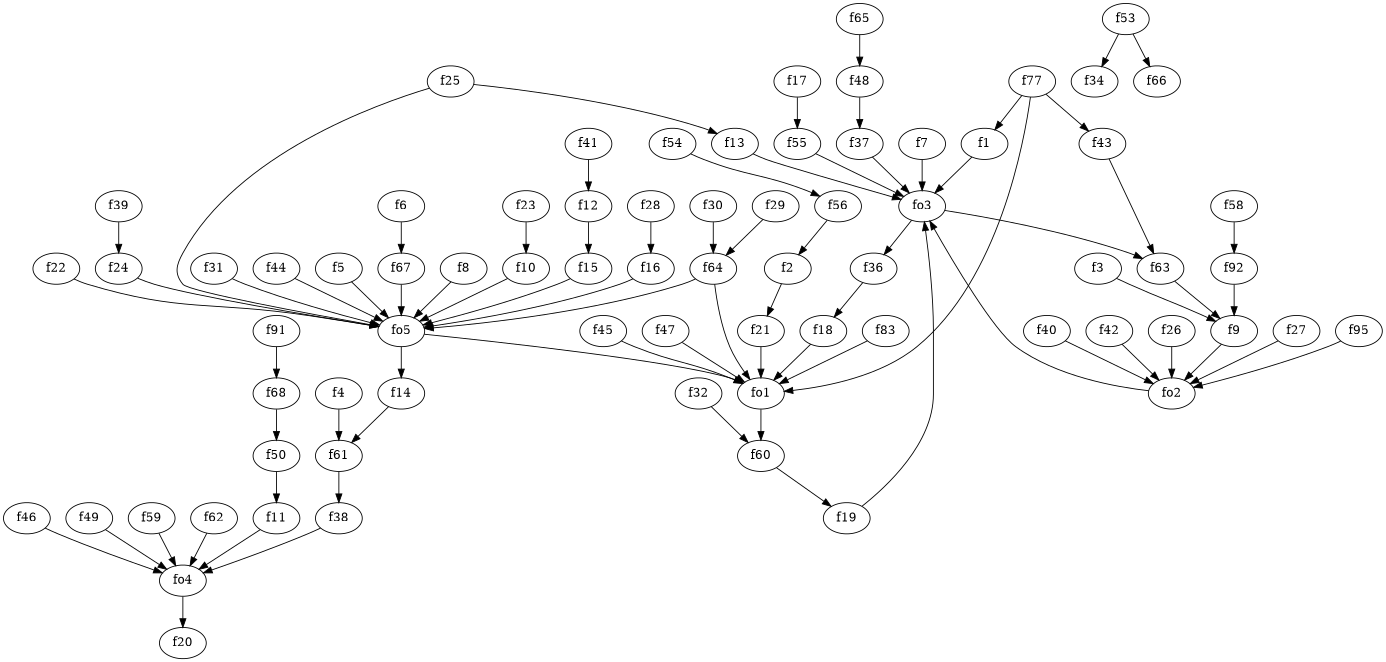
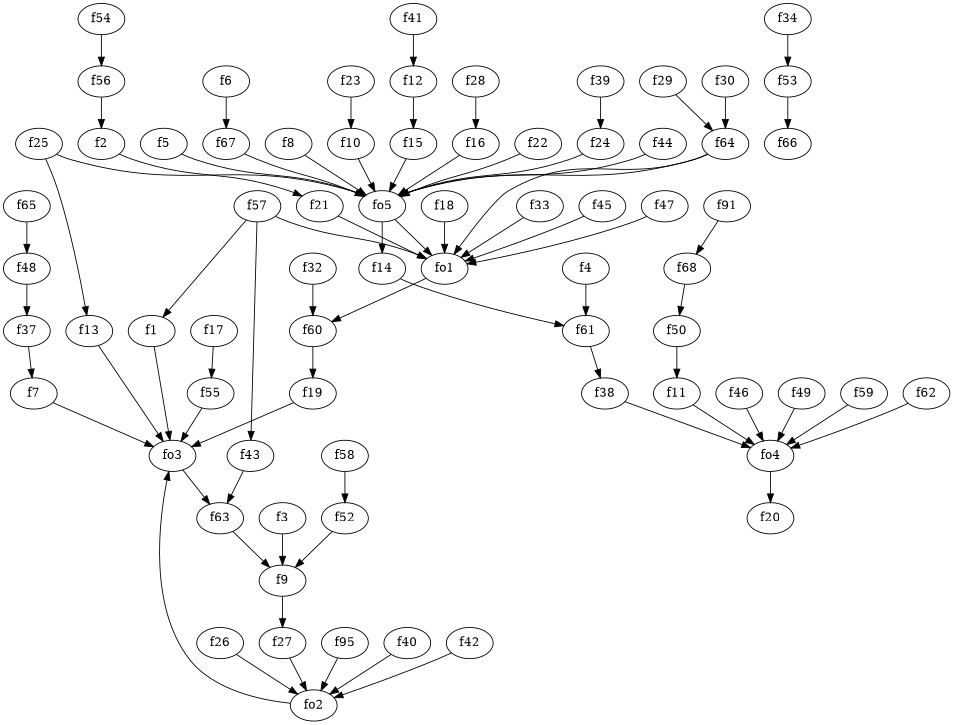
edge "f53" -> "f34": reversed
node "f77": label "f77" -> "f57"
edge "f37" -> "fo3": now "f37" -> "f7"
node "f31": removed
node "f36": removed
node "f92": label "f92" -> "f52"
node "f83": label "f83" -> "f33"
edge "f9" -> "fo2": now "f9" -> "f27"
